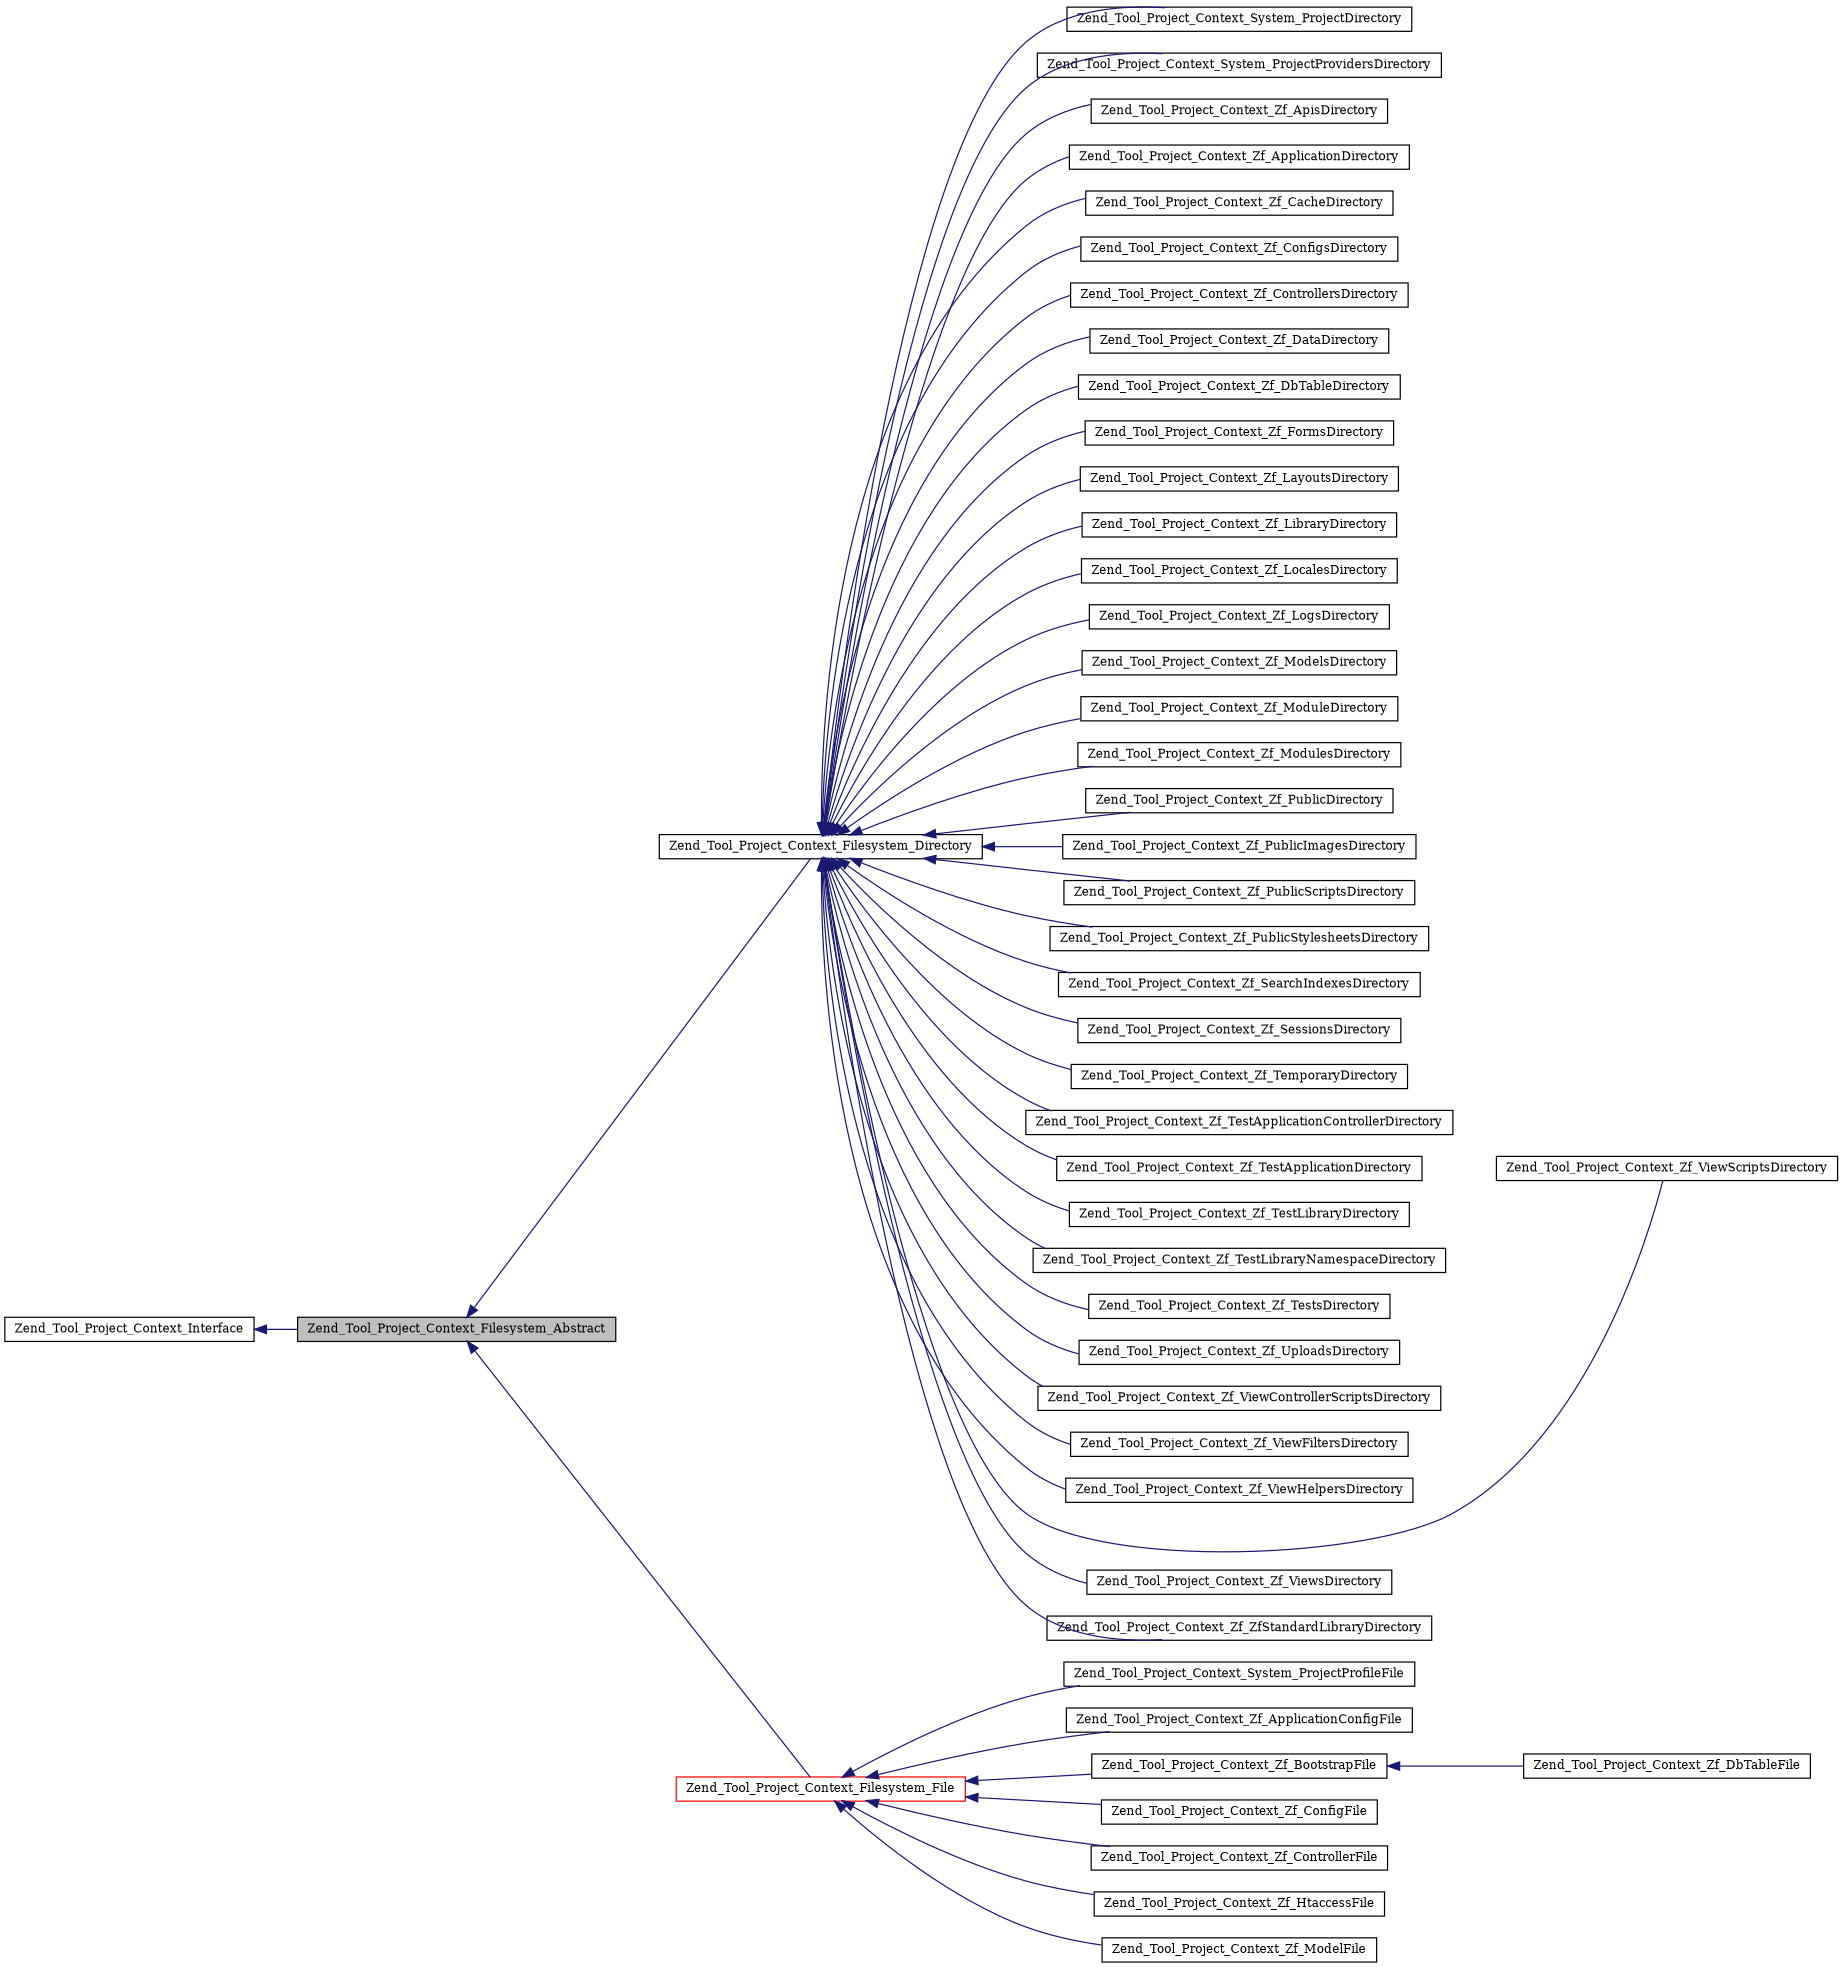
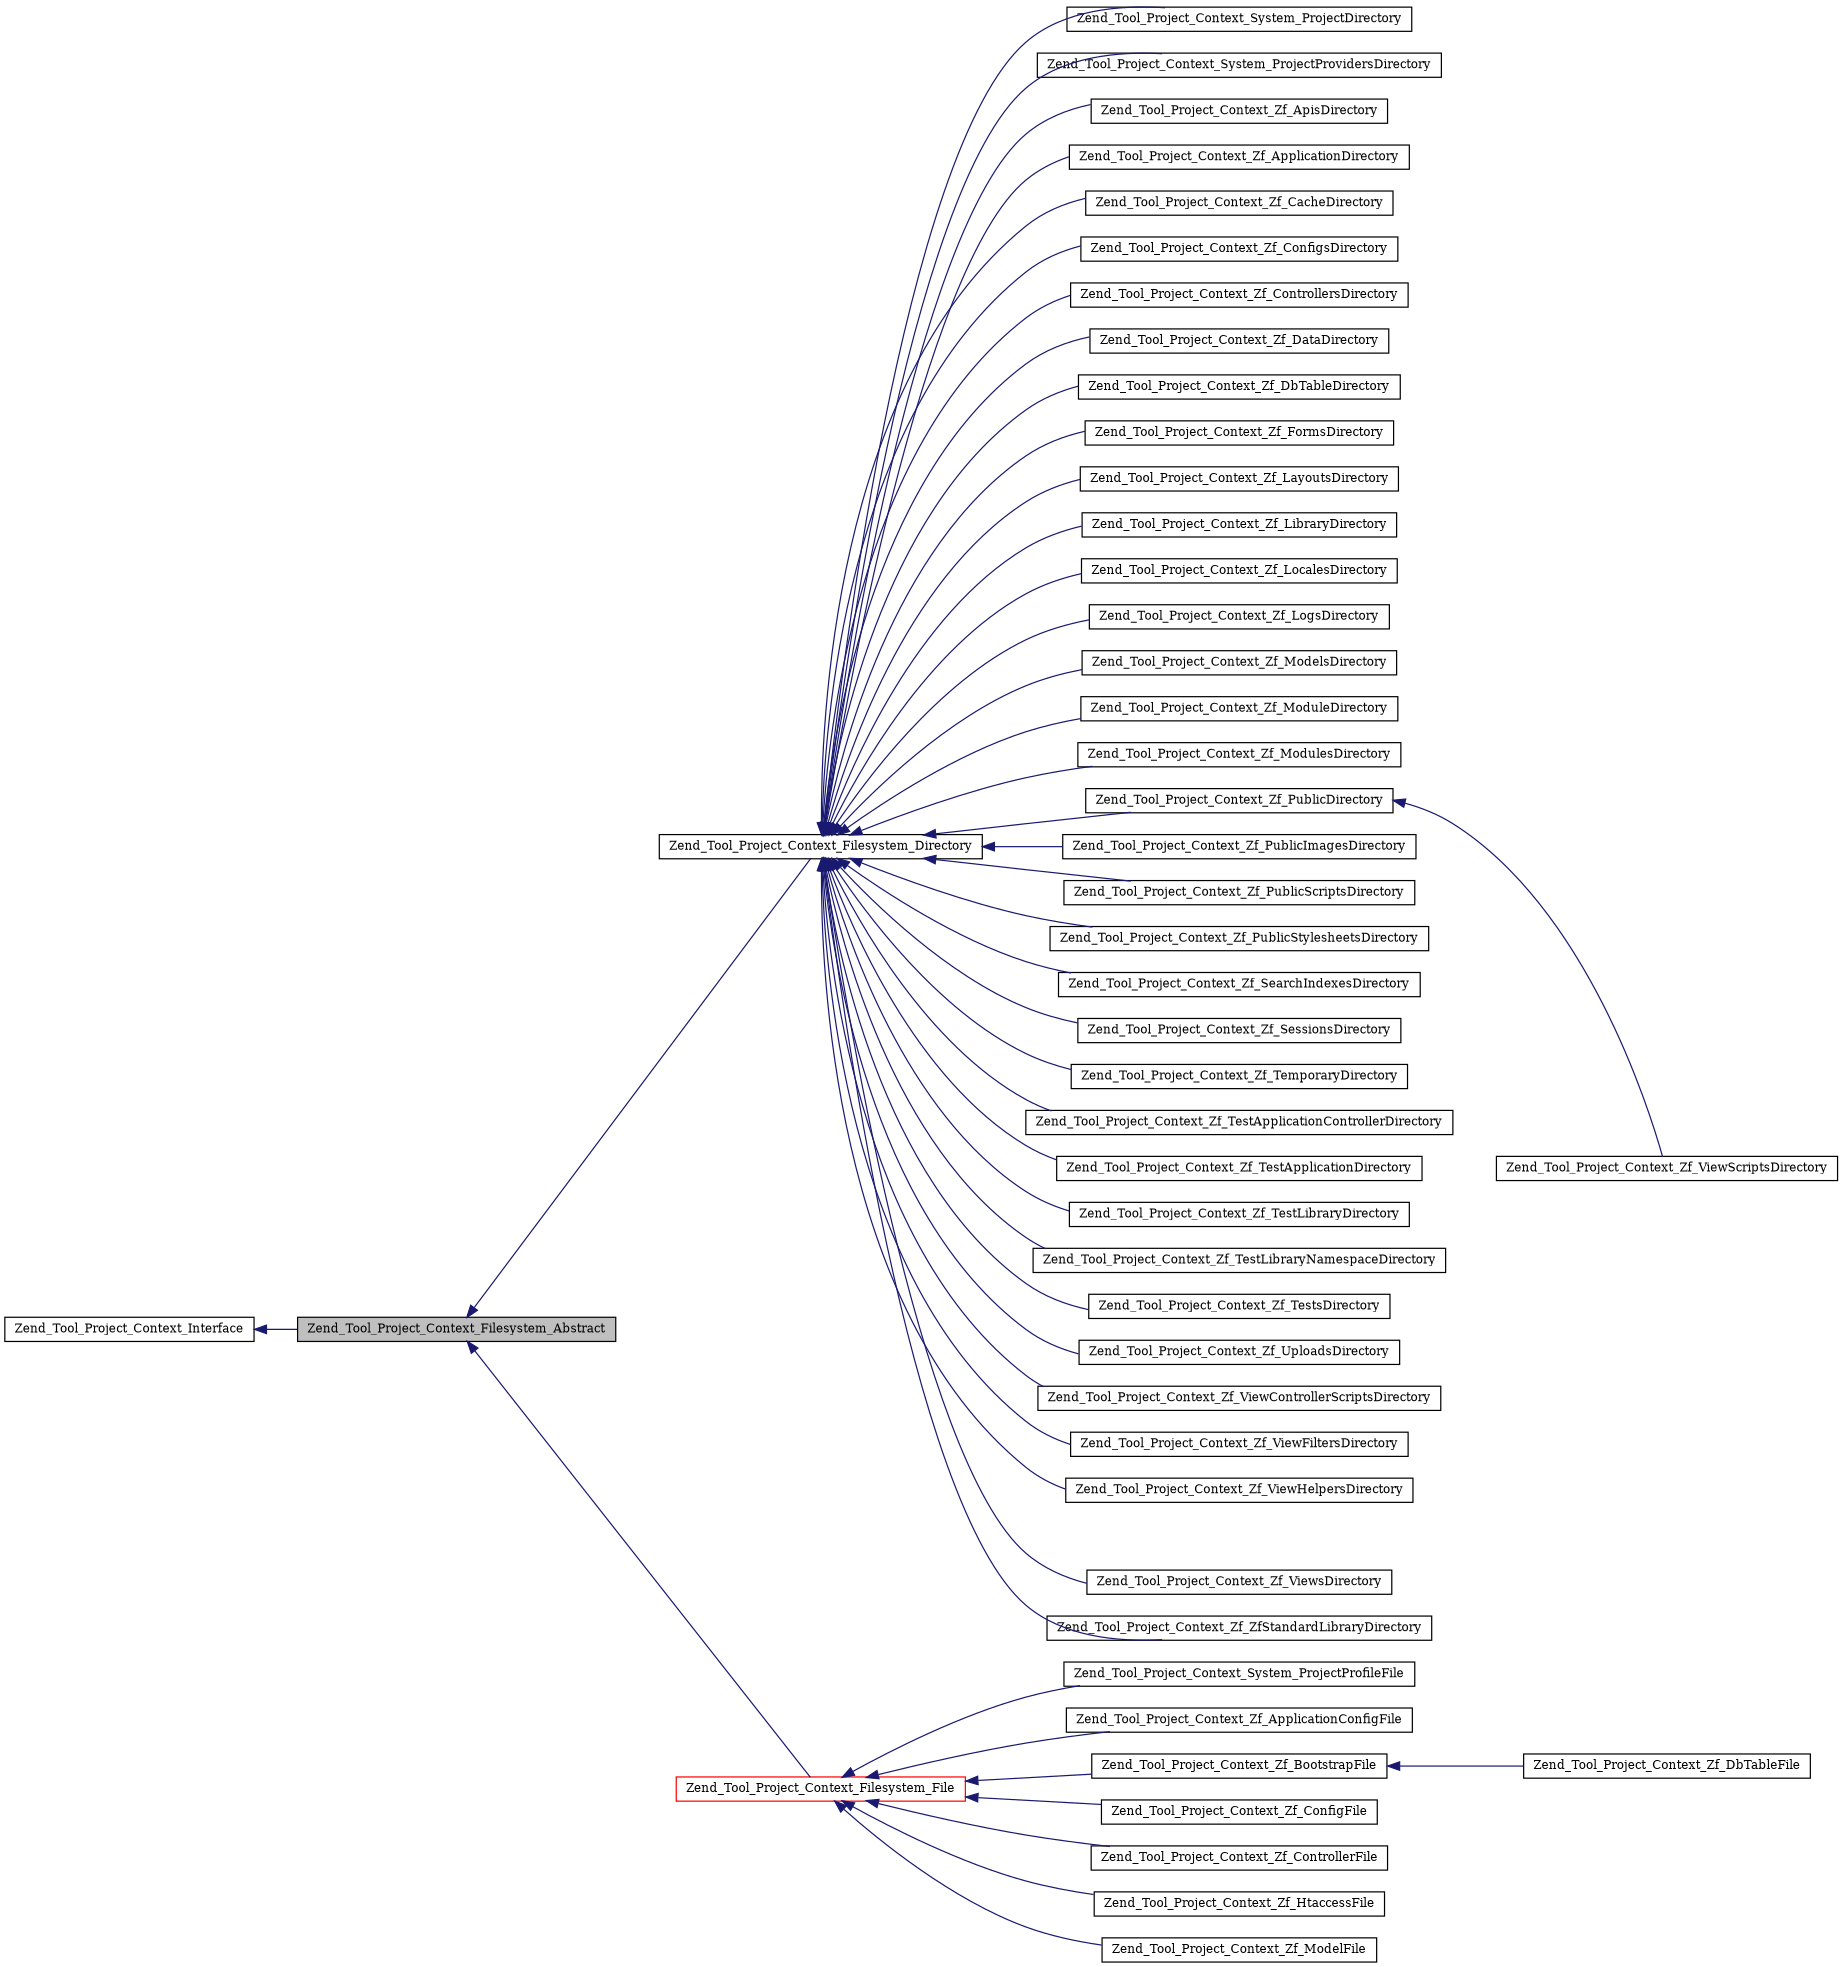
edge "Zend_Tool_Project_Context_Zf_ViewScriptsDirectory" -> "Zend_Tool_Project_Context_Filesystem_Directory": now "Zend_Tool_Project_Context_Zf_ViewScriptsDirectory" -> "Zend_Tool_Project_Context_Zf_PublicDirectory"
